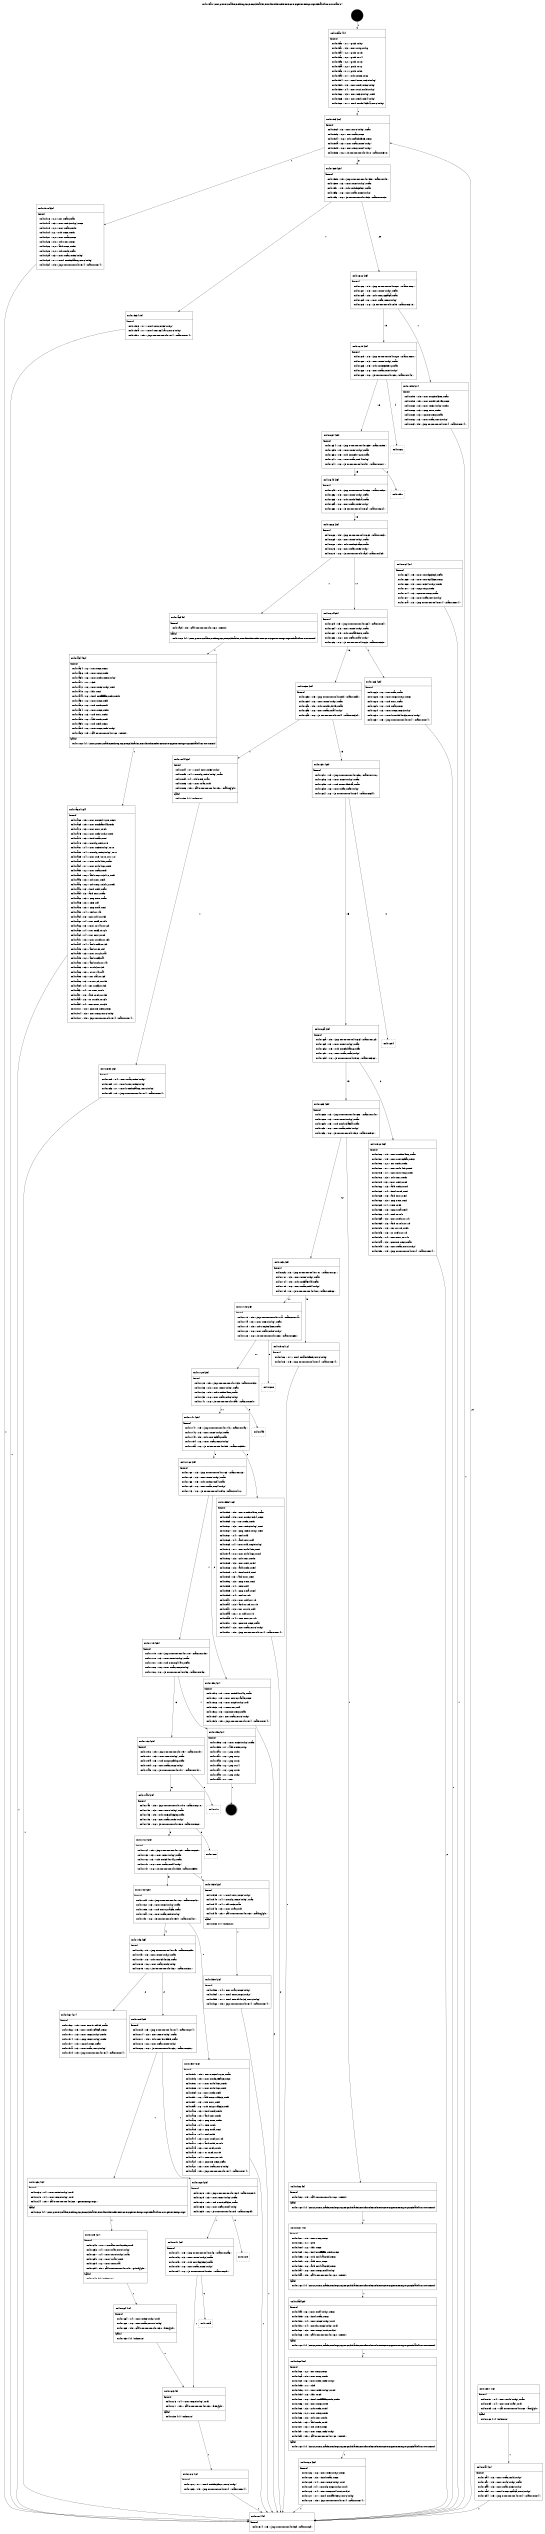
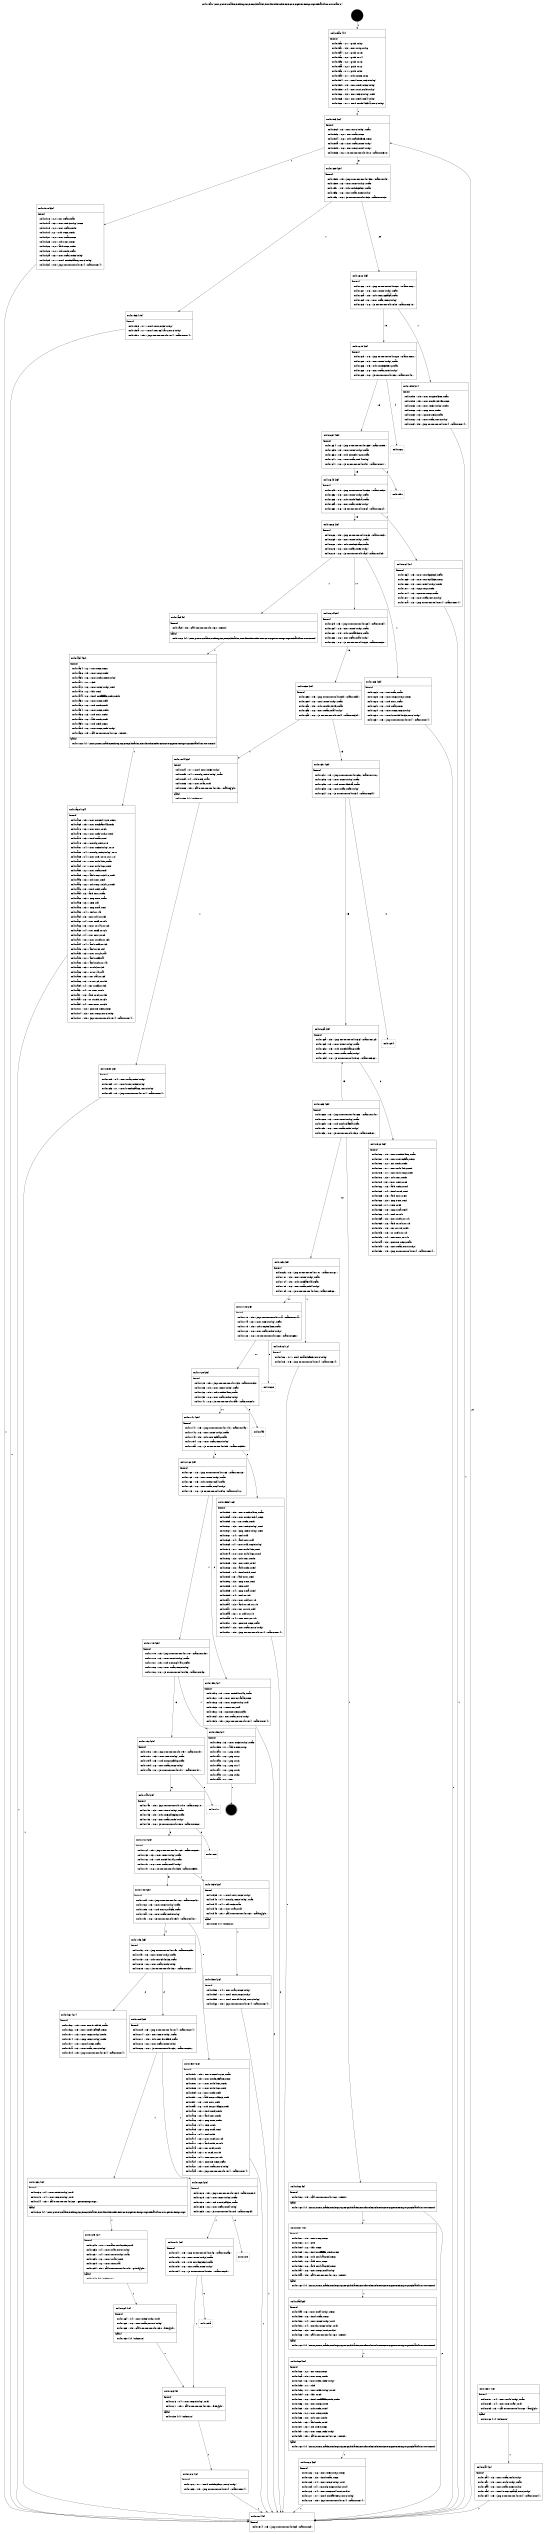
edge "0x40164d [25]" -> "0x401864 [27]": added, label "1"
edge "0x40167f [25]" -> "0x401c23 [25]": now "0x401666 [25]" -> "0x401c23 [25]"
edge "0x4016ca [25]" -> "0x4016e3 [25]": reversed
edge "0x4016fc [25]" -> "0x401b0c [12]": label " 5" -> " 1"
edge "0x401902 [83]" -> "0x401e14 [5]": now "0x401b82 [5]" -> "0x401e14 [5]"
